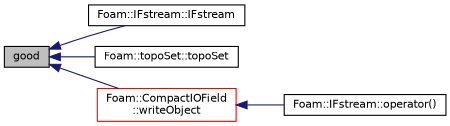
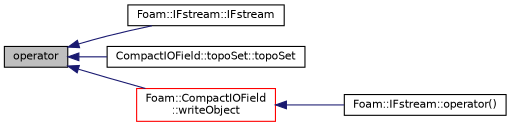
node "good": label "good" -> "operator"
node "Foam::topoSet::topoSet": label "Foam::topoSet::topoSet" -> "CompactIOField::topoSet::topoSet"
